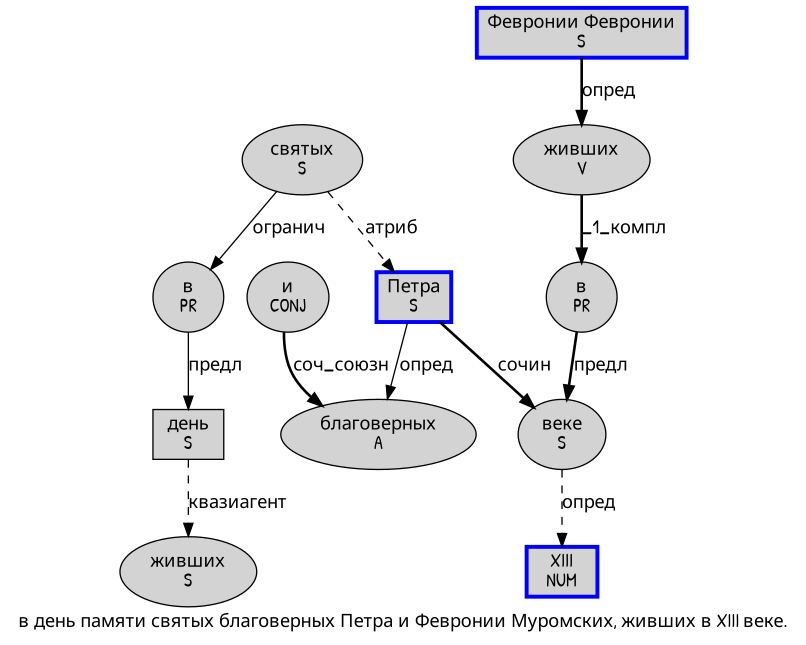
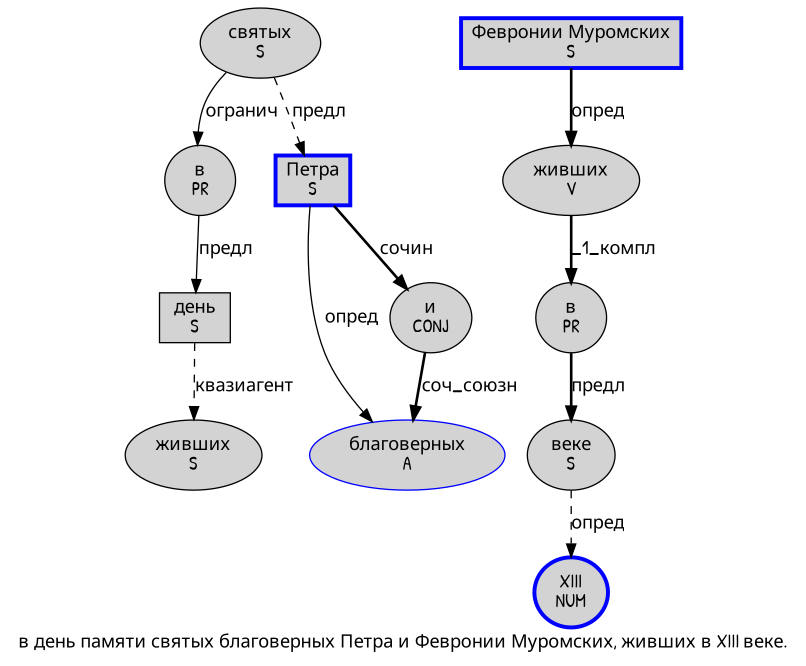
node "Февронии Февронии S": label "Февронии Февронии S" -> "Февронии Муромских S"
edge "святых S" -> "Петра S": label "атриб" -> "предл"
edge "Петра S" -> "веке S": now "Петра S" -> "и CONJ"
node "благоверных A": color black -> blue
node "XIII NUM": shape box -> ellipse
